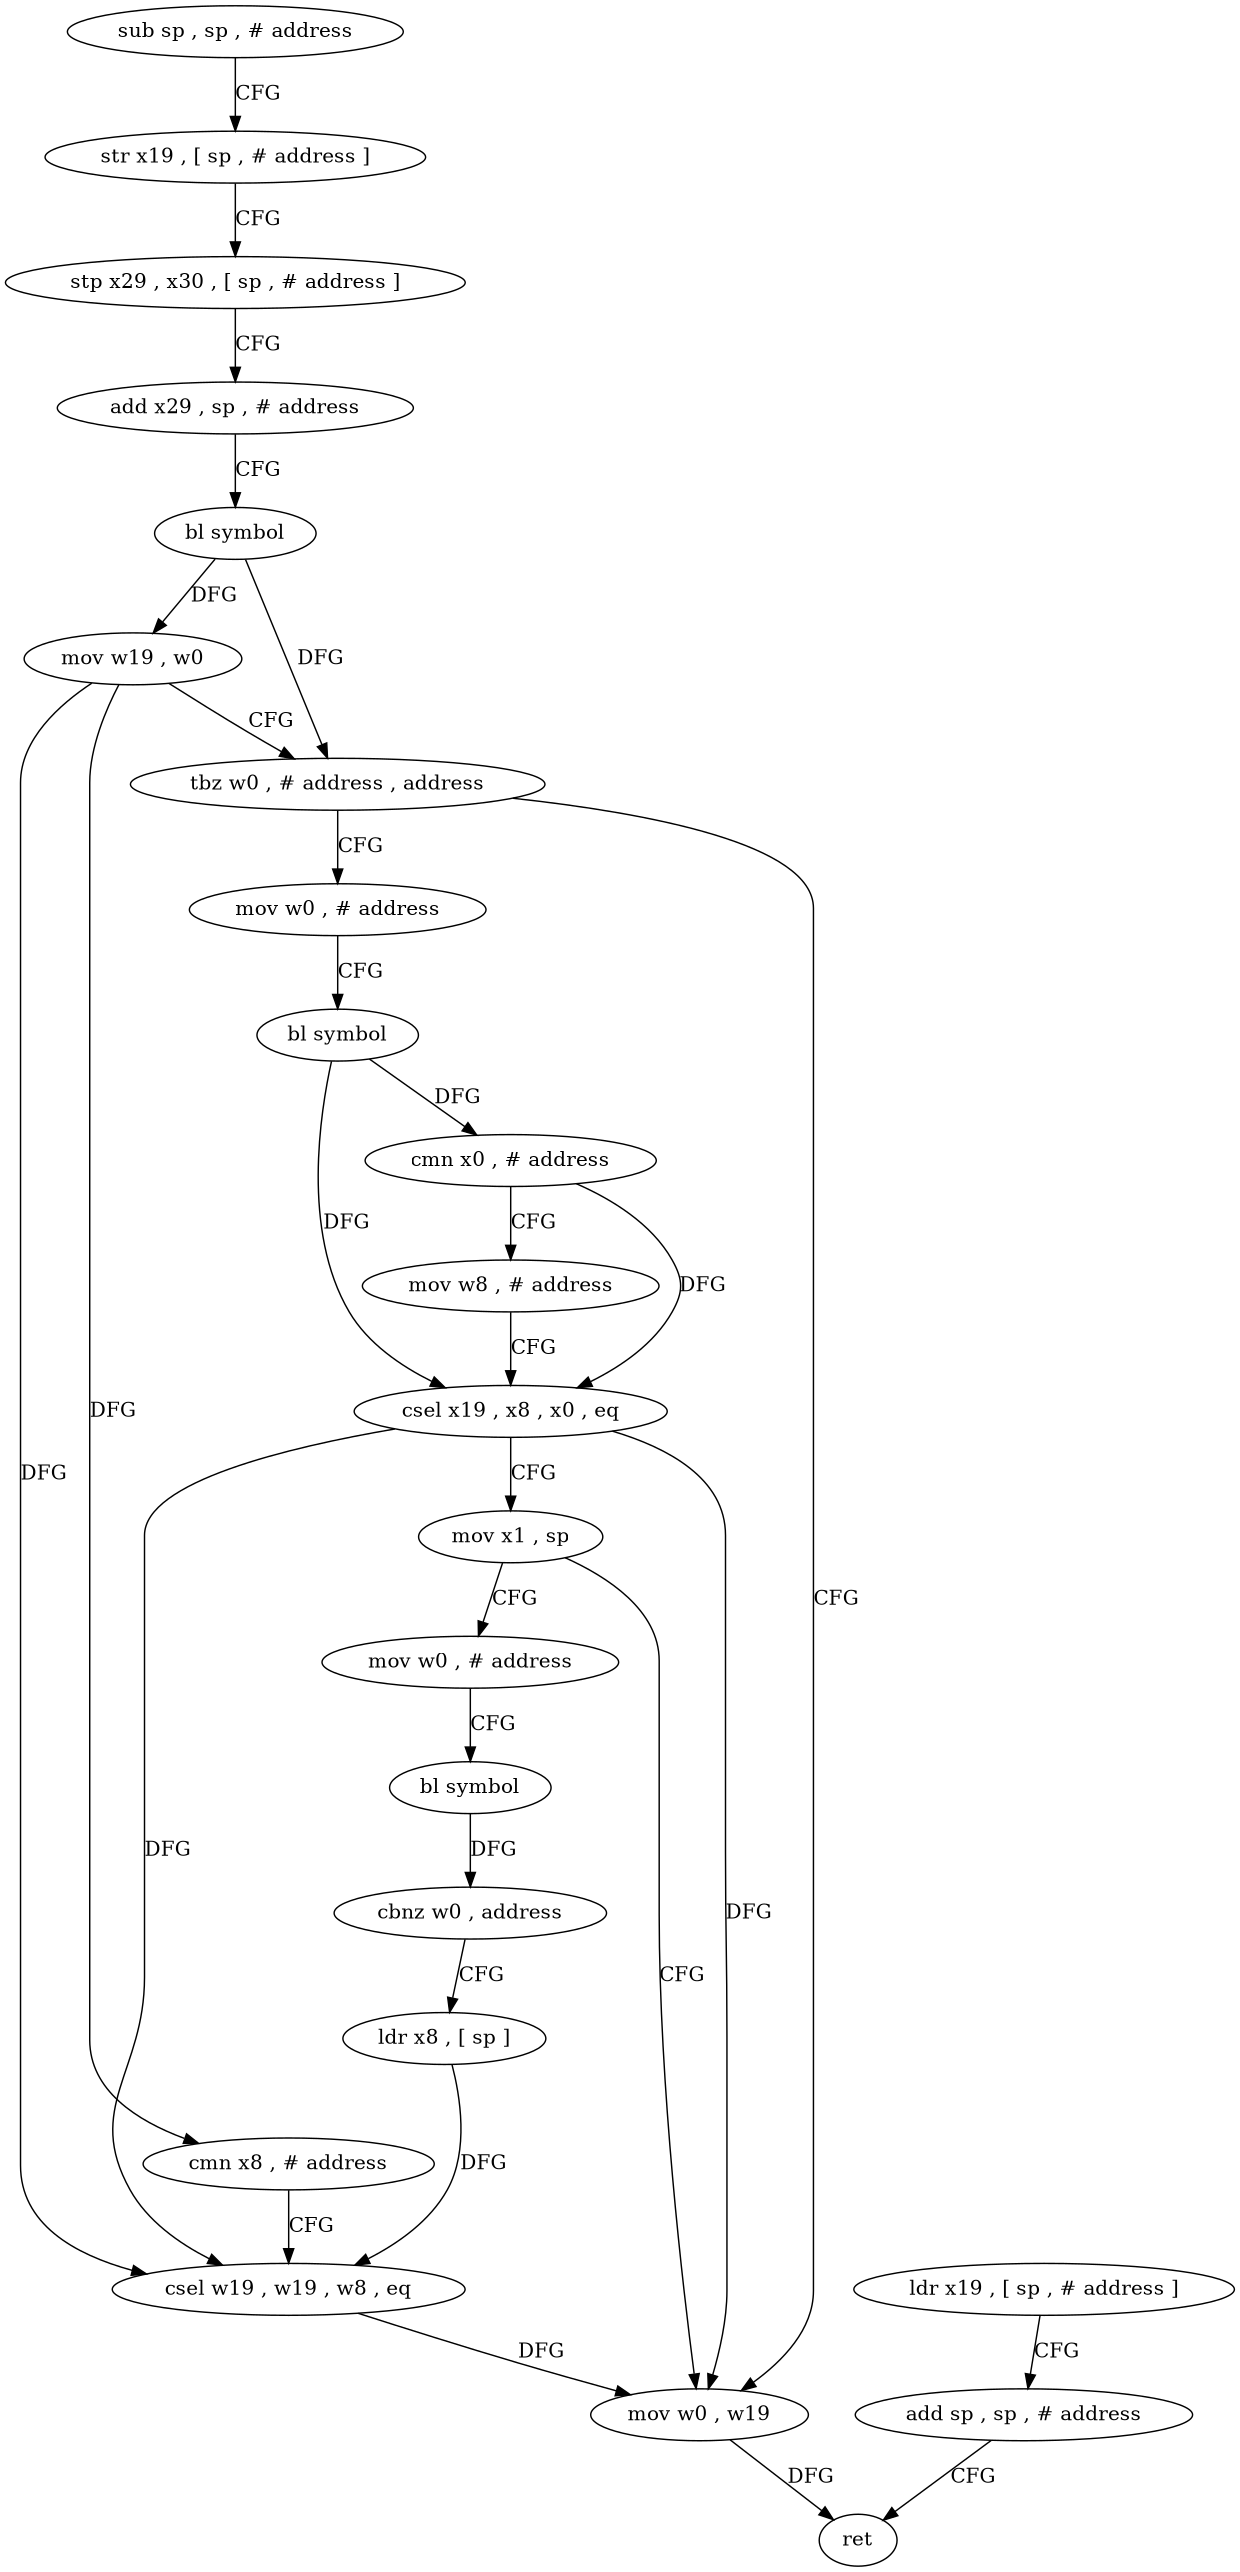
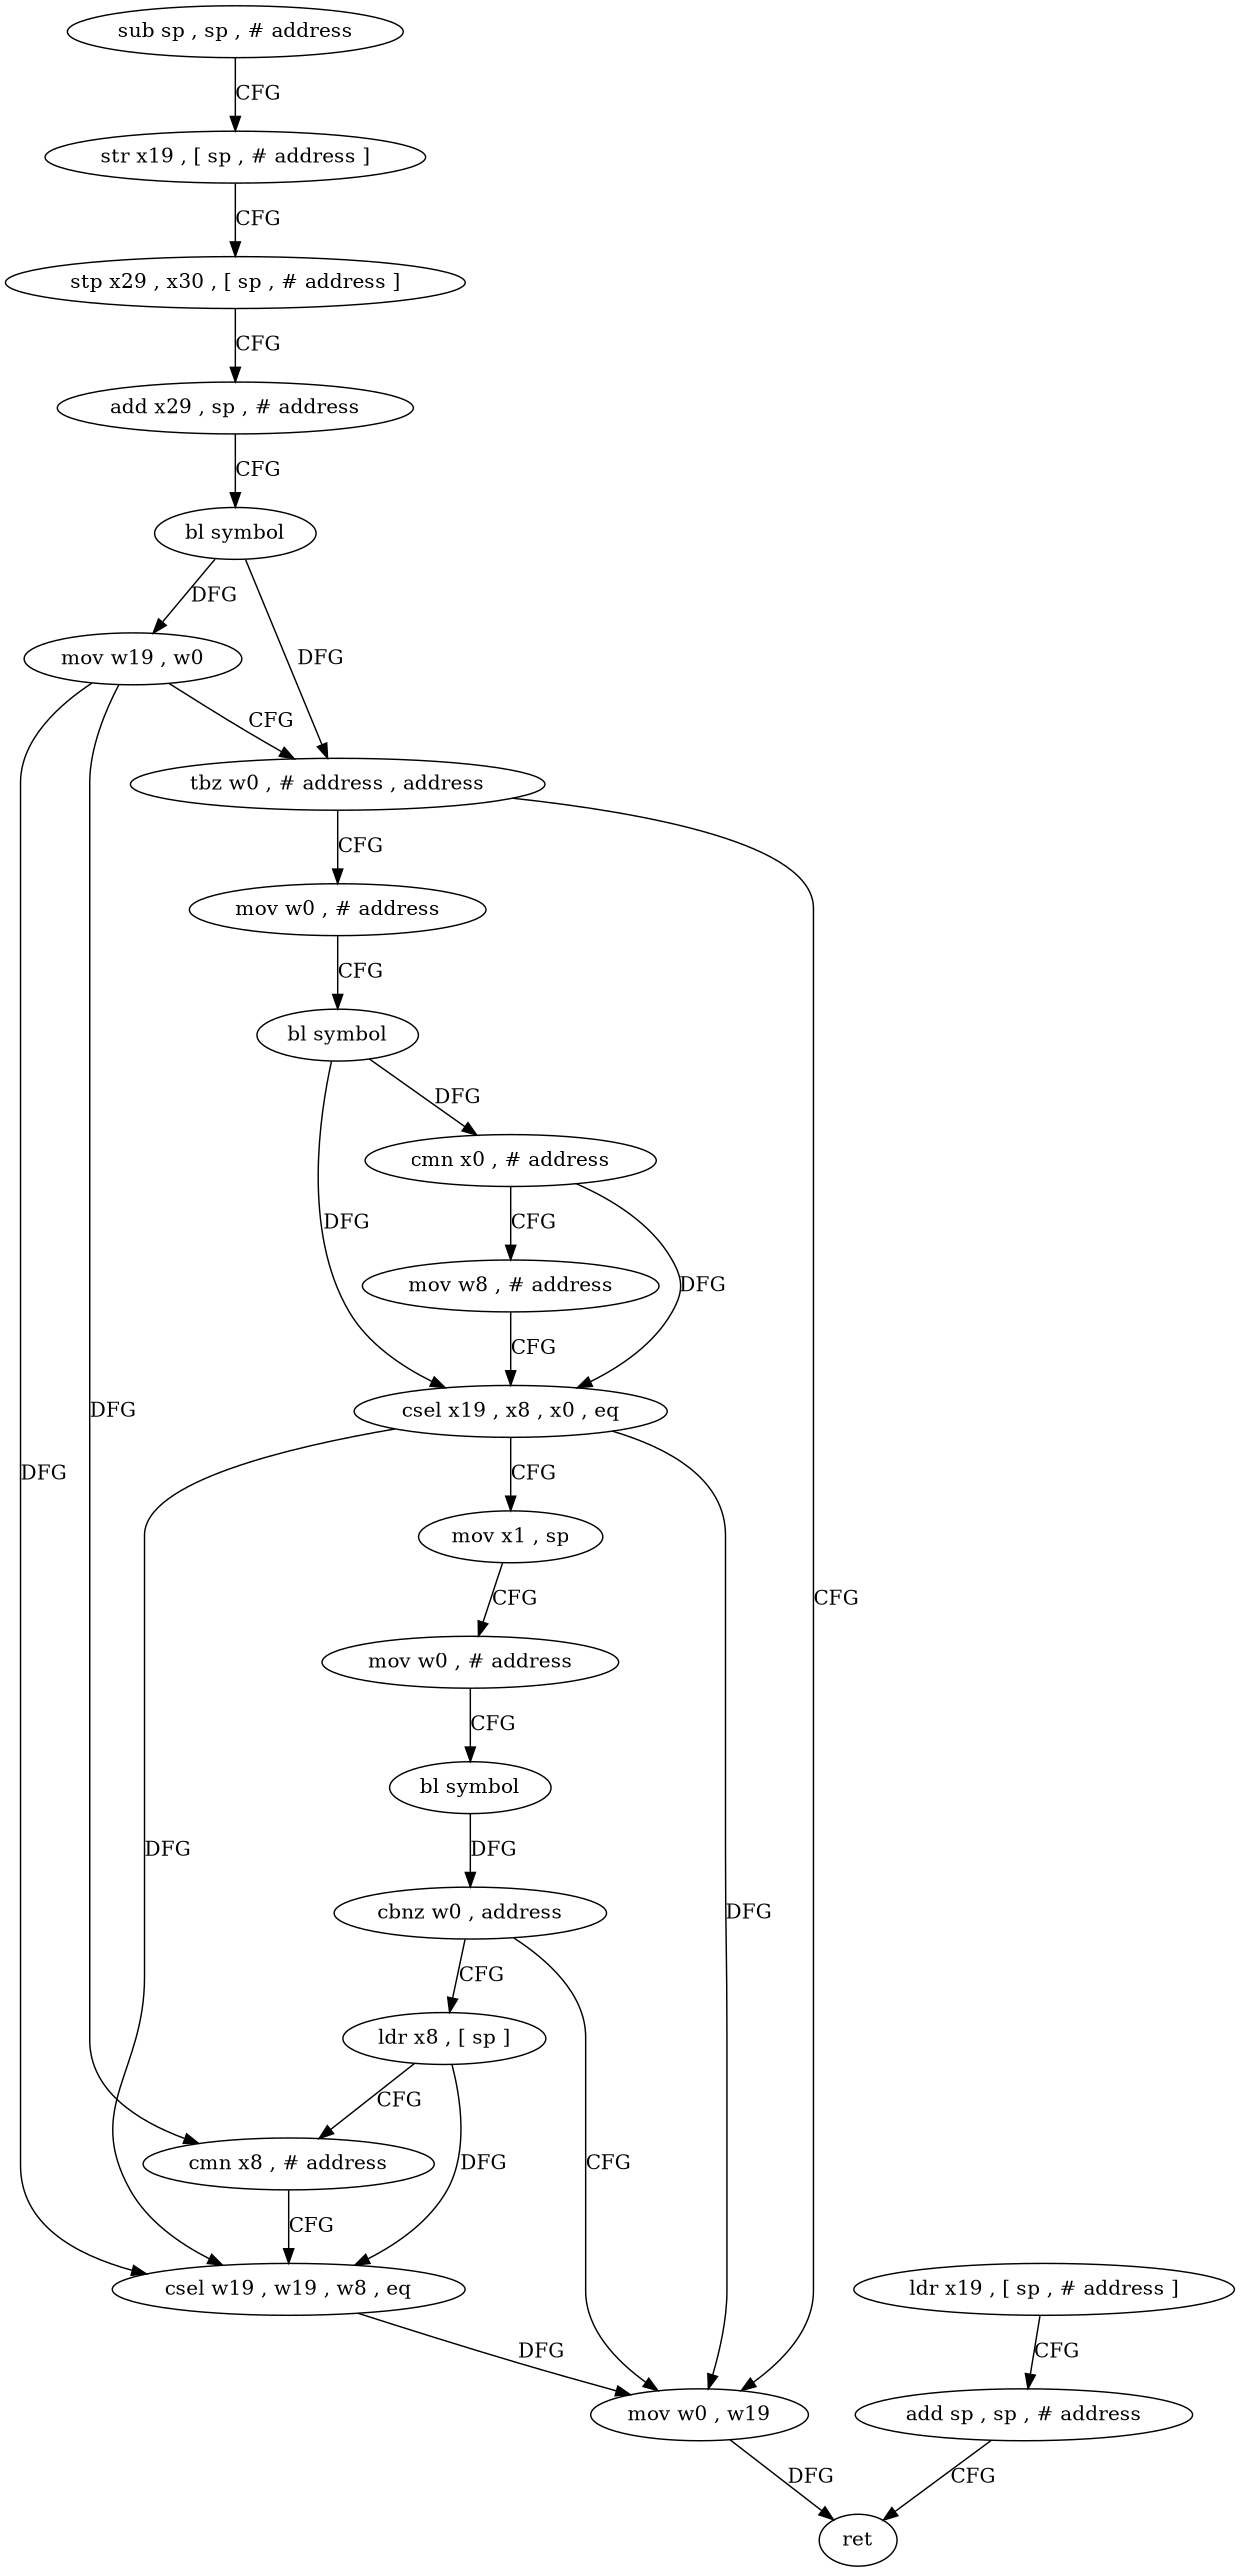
edge "mov x1 , sp" -> "mov w0 , w19": now "cbnz w0 , address" -> "mov w0 , w19"
edge "ldr x8 , [ sp ]" -> "cmn x8 , # address": added, label "CFG"
